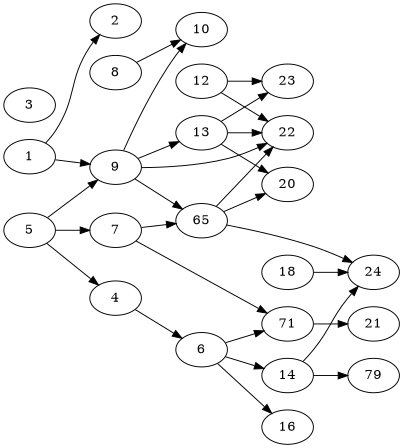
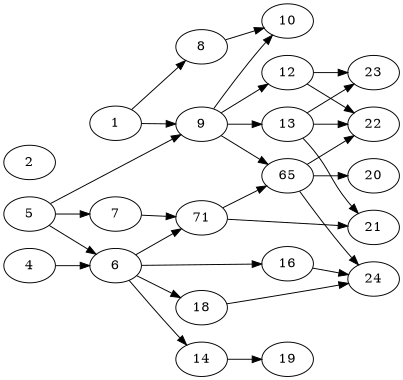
edge "1" -> "2": now "1" -> "8"
node "3": removed
edge "13" -> "20": now "13" -> "21"
edge "9" -> "22": now "9" -> "12"
edge "7" -> "65": now "71" -> "65"
edge "5" -> "4": now "5" -> "6"
edge "6" -> "18": added
edge "14" -> "24": now "16" -> "24"
node "79": label "79" -> "19"
